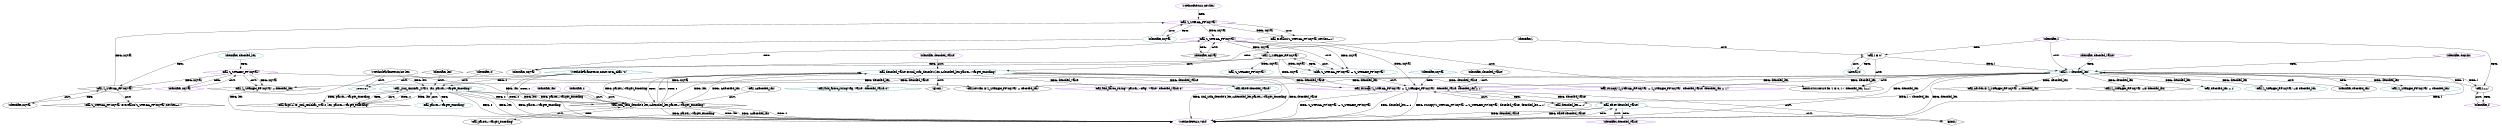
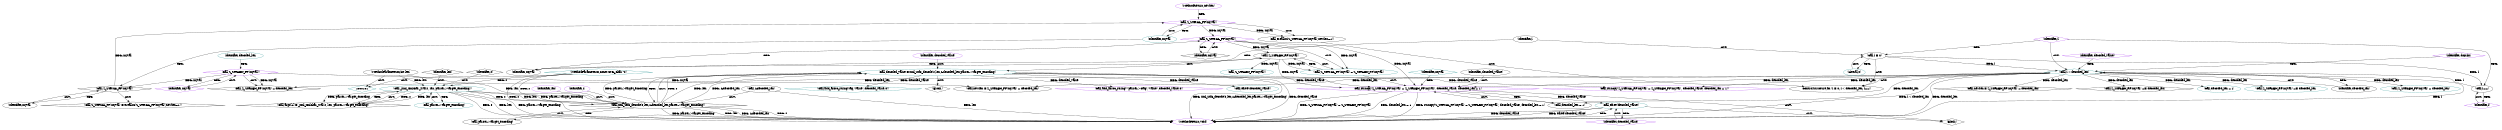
node "(Char,Z_STRVAL_PP(myval) + Z_STRLEN_PP(myval))": label "(Char,Z_STRVAL_PP(myval) + Z_STRLEN_PP(myval))" -> "(Call,Z_STRVAL_PP(myval) + Z_STRLEN_PP(myval))"
edge "(Call,i < decoded_len)" -> "(Call,i++)": now "(Call,i = 0)" -> "(Call,i++)"
edge "(MethodParameterIn,int len)" -> "(MethodReturn,void)": now "(Call,&decoded_len)" -> "(MethodReturn,void)"
